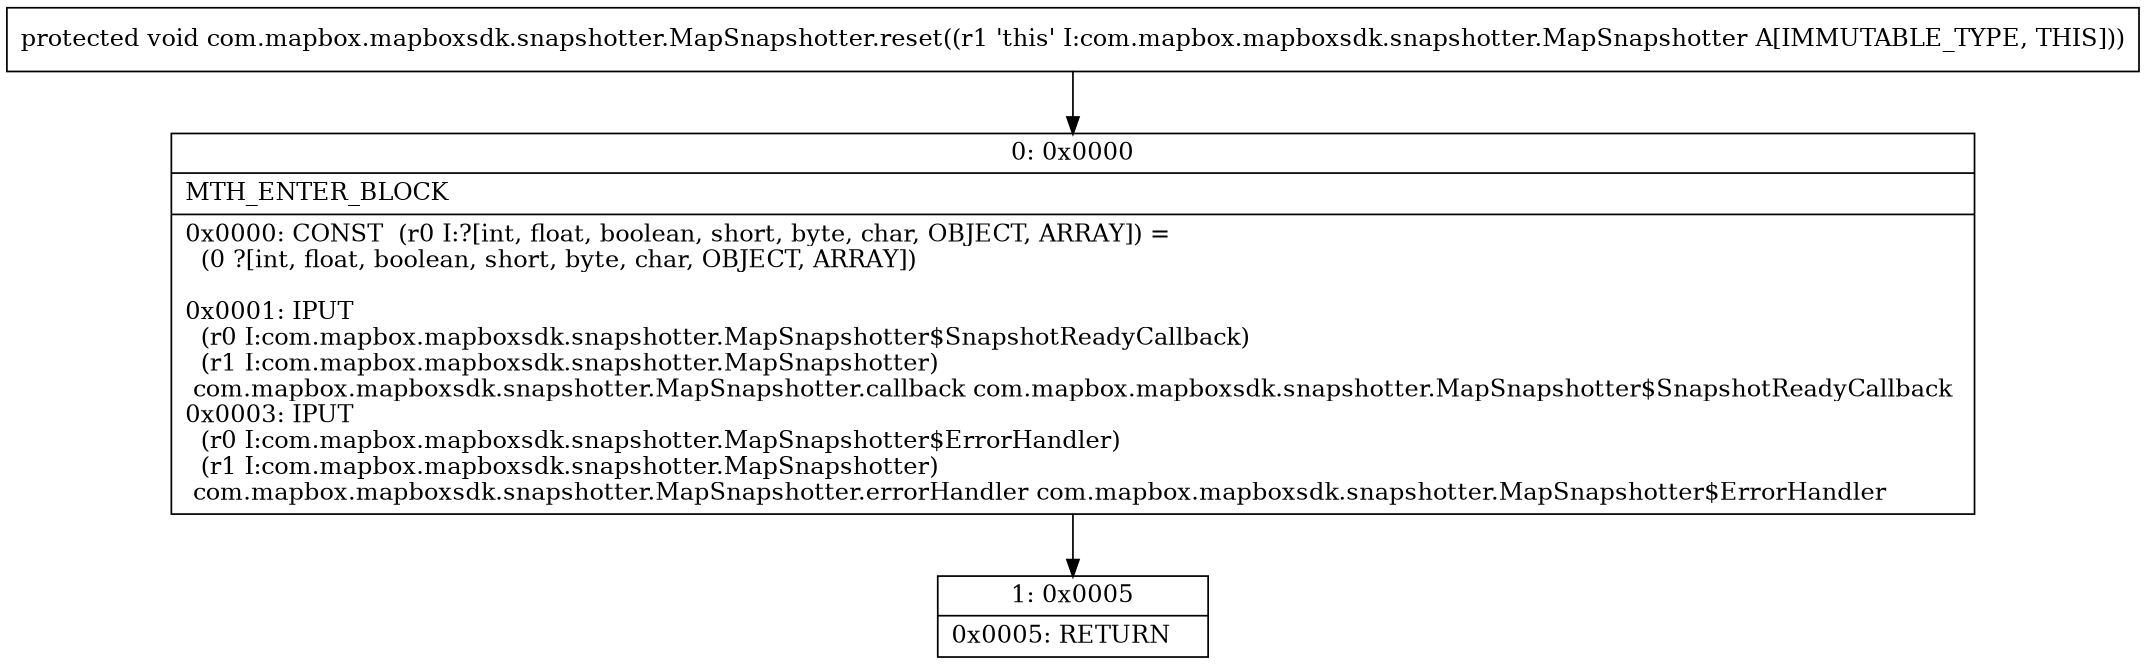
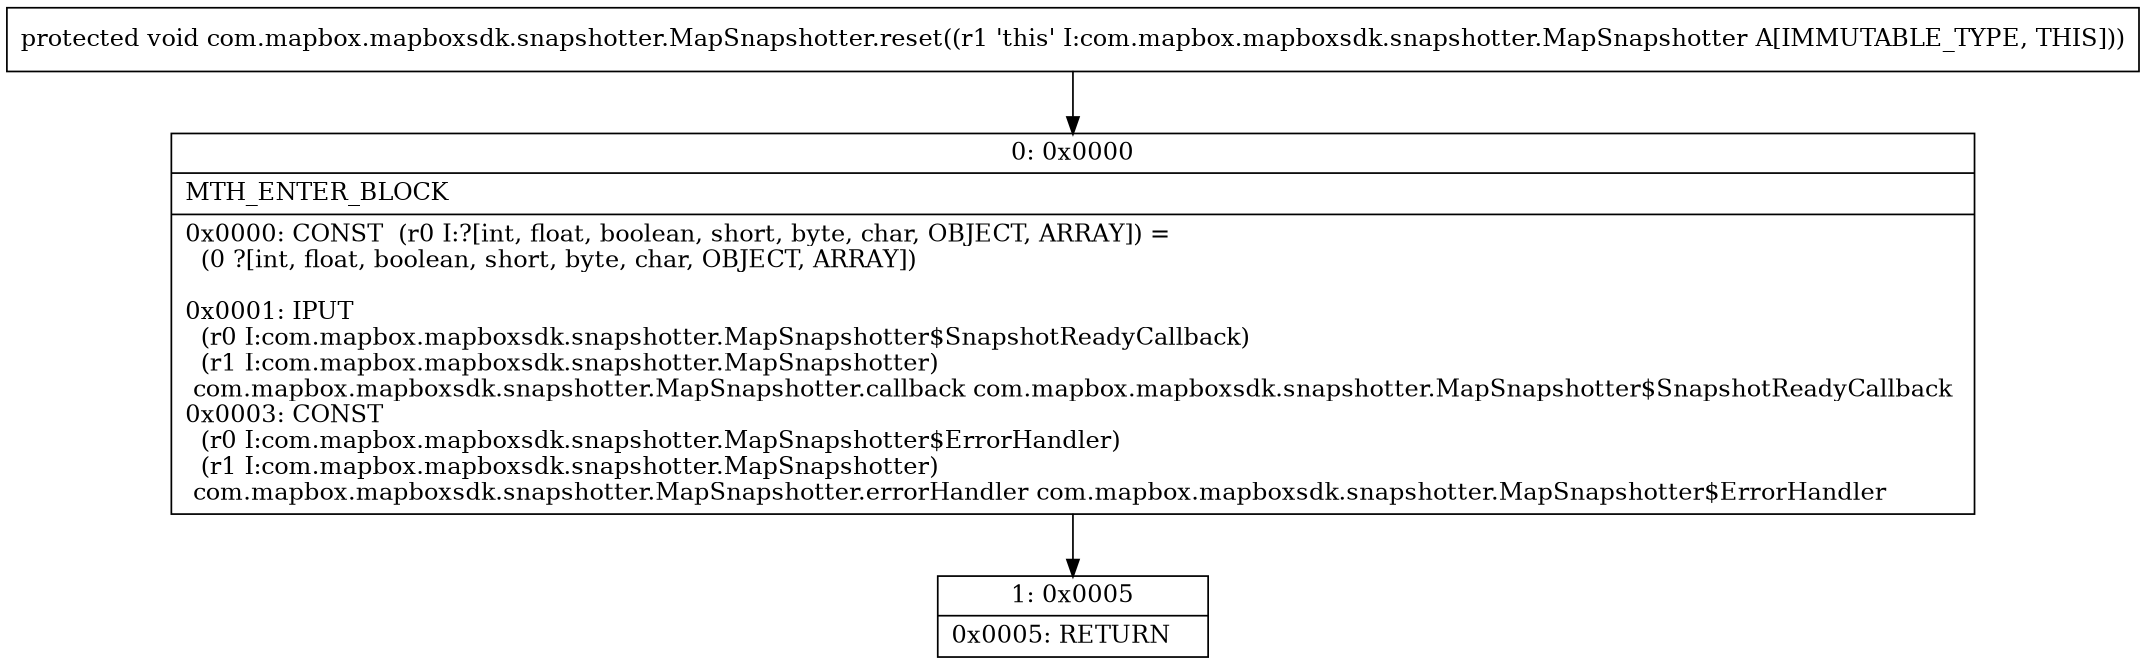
node "0: 0x0000": text "0x0003: IPUT" -> "0x0003: CONST"
